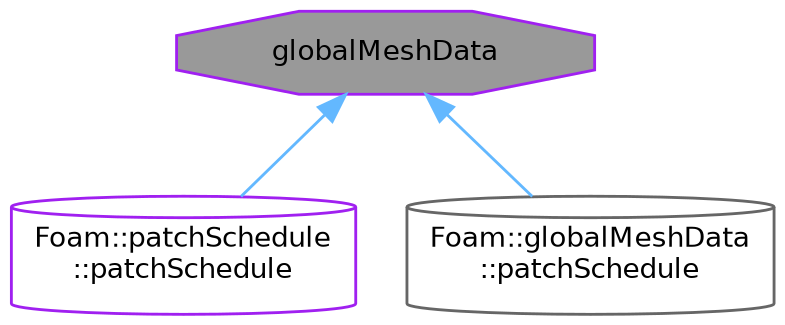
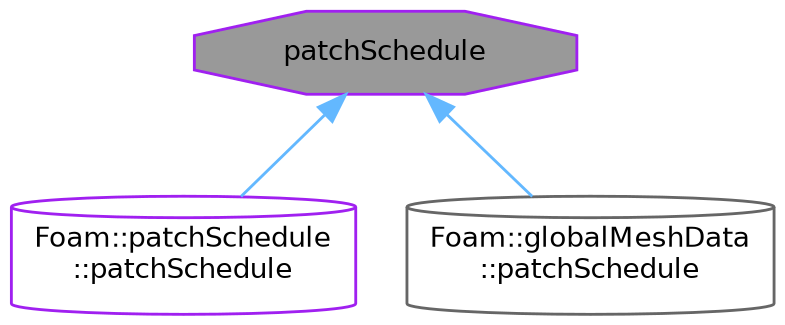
node "globalMeshData": label "globalMeshData" -> "patchSchedule"
